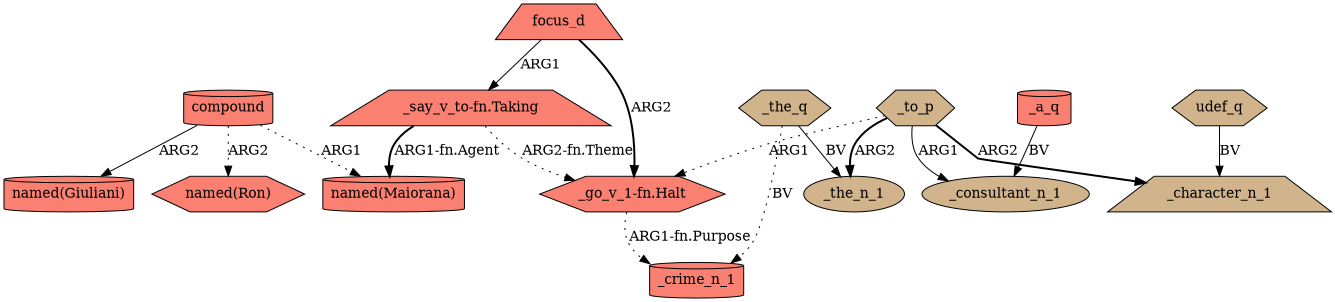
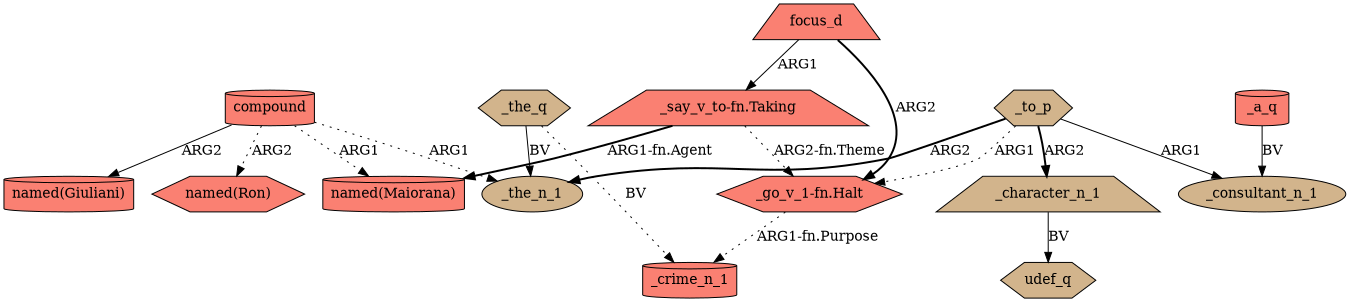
edge "udef_q" -> "_character_n_1": reversed
edge "compound" -> "_the_n_1": added, label "ARG1"
